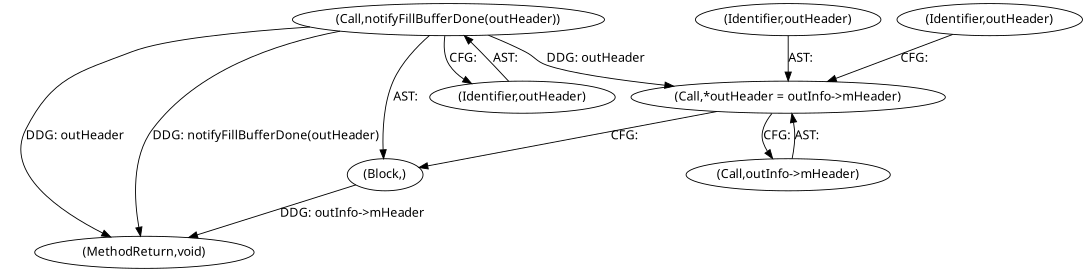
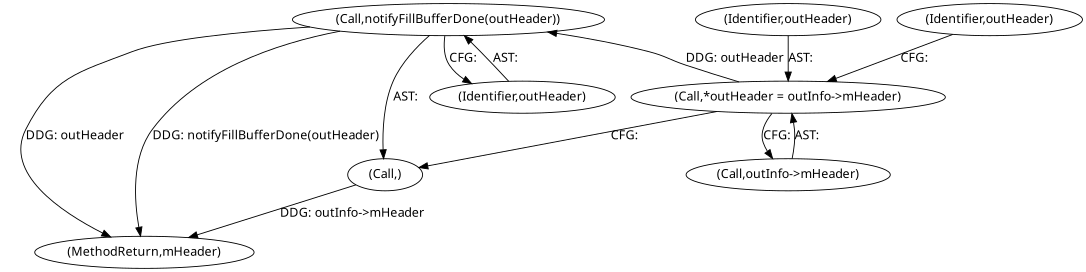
edge "(Call,notifyFillBufferDone(outHeader))" -> "(Call,*outHeader = outInfo->mHeader)": reversed
node "(Block,)": label "(Block,)" -> "(Call,)"
node "(MethodReturn,void)": label "(MethodReturn,void)" -> "(MethodReturn,mHeader)"
